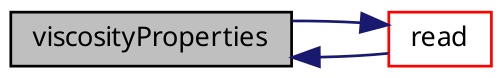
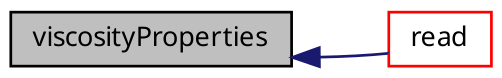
edge "viscosityProperties" -> "read": removed
